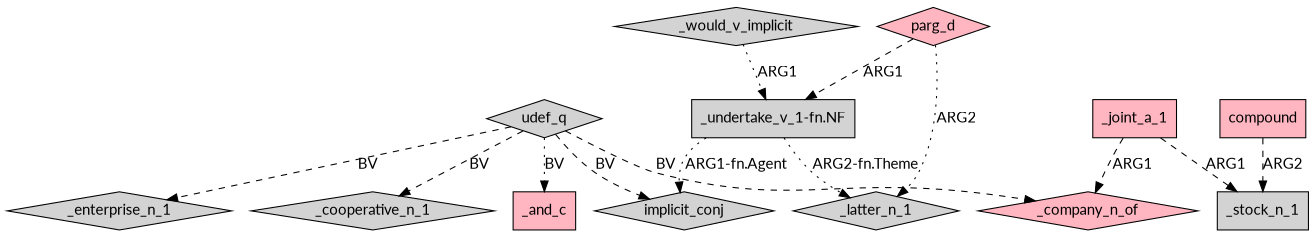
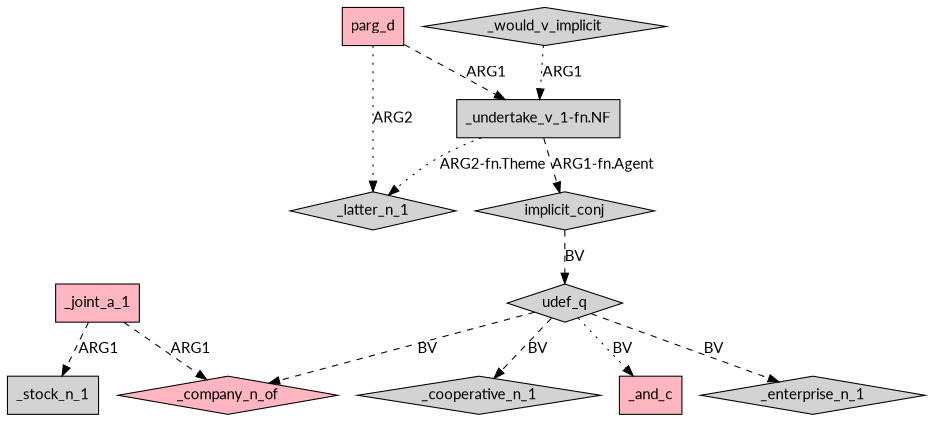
node "parg_d": shape diamond -> box
node "compound": removed
edge "_undertake_v_1-fn.NF" -> "implicit_conj": style dotted -> dashed
edge "udef_q" -> "implicit_conj": reversed
